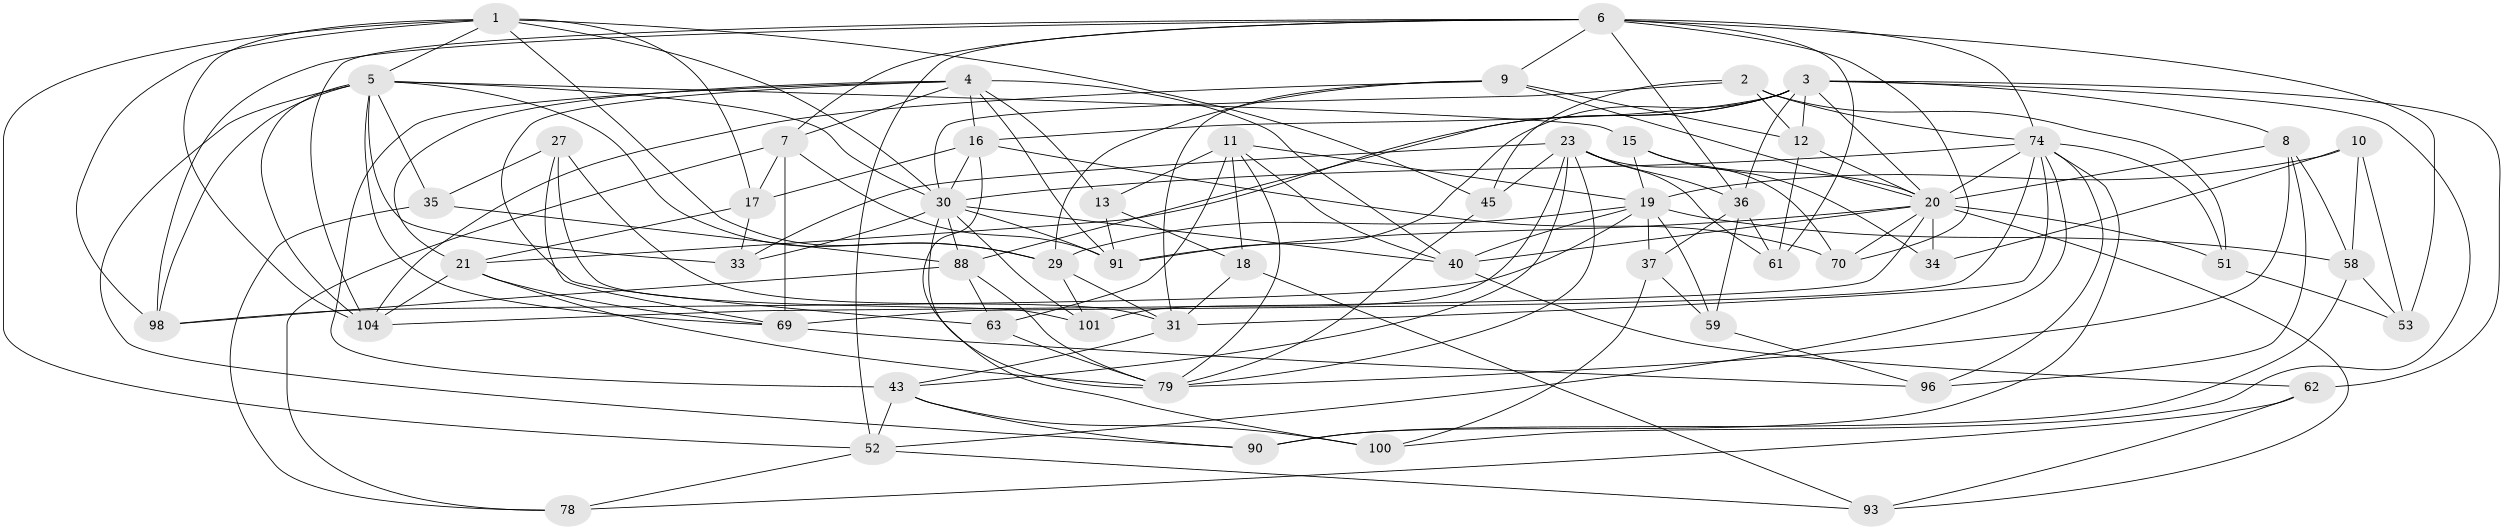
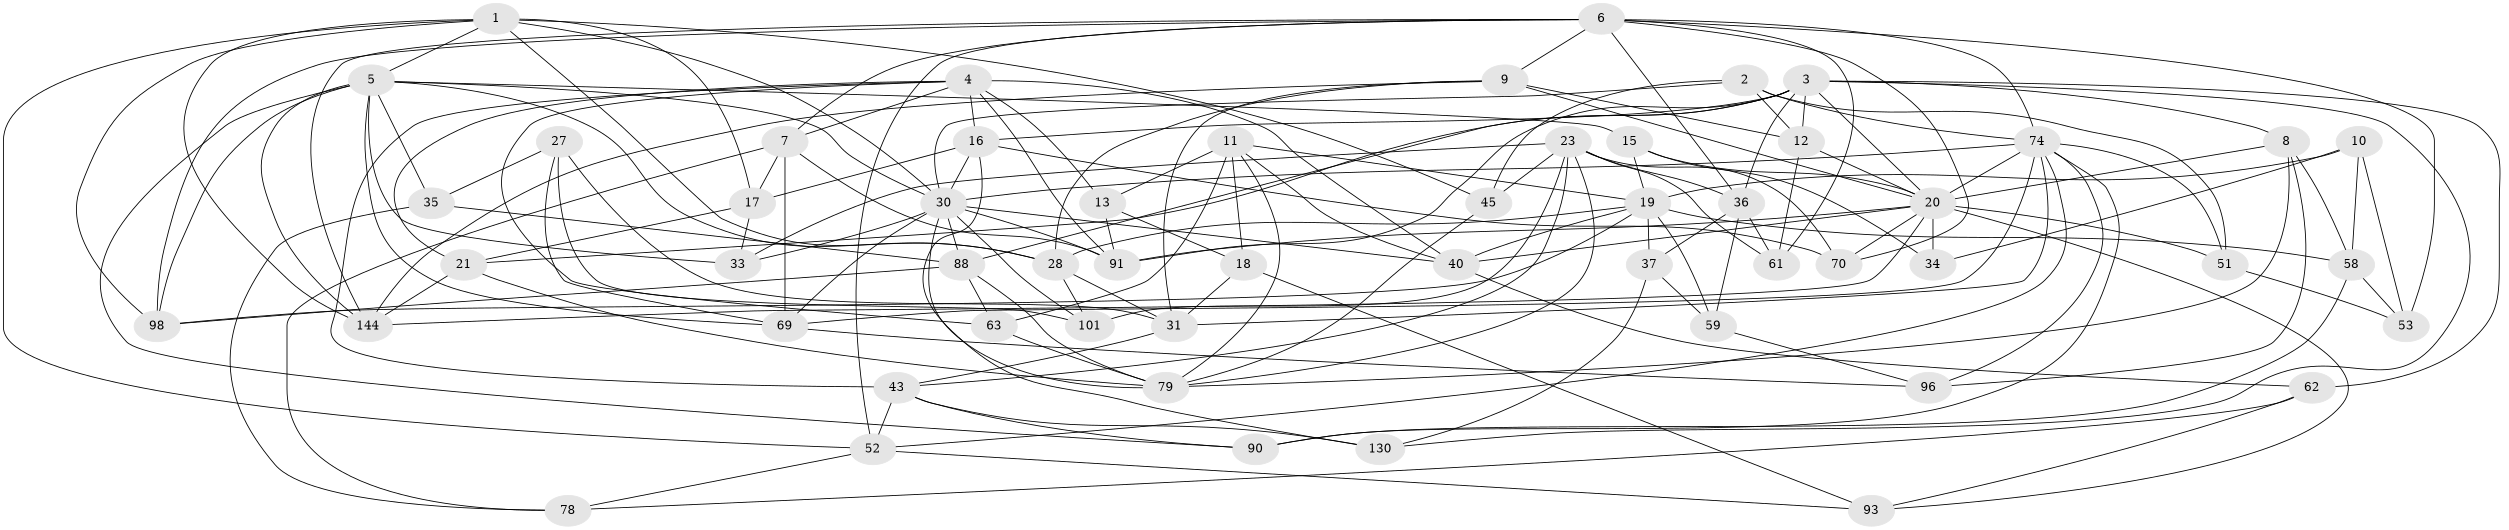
node "29": label "29" -> "28"
edge "21" -- "69": now "30" -- "69"
node "104": label "104" -> "144"
node "100": label "100" -> "130"
